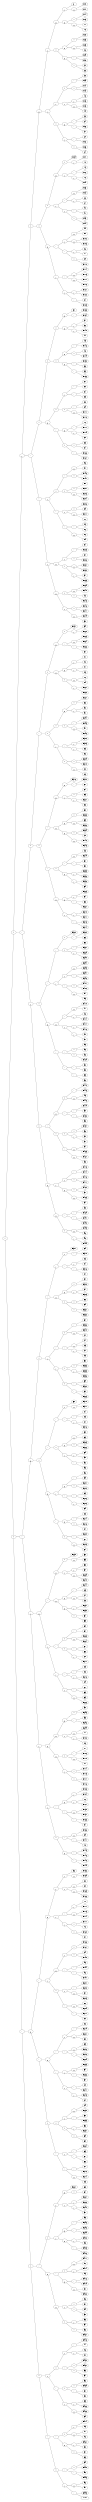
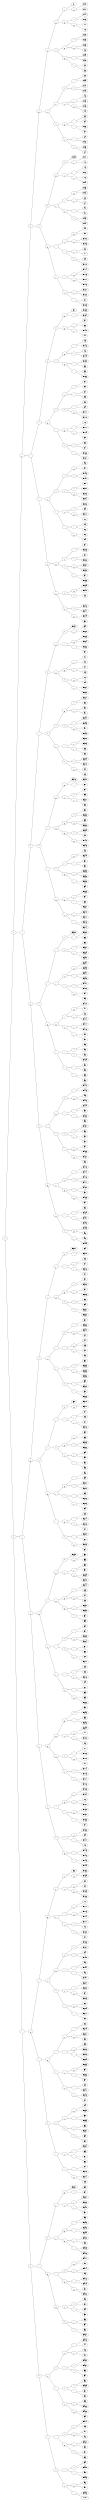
node "m243": removed
